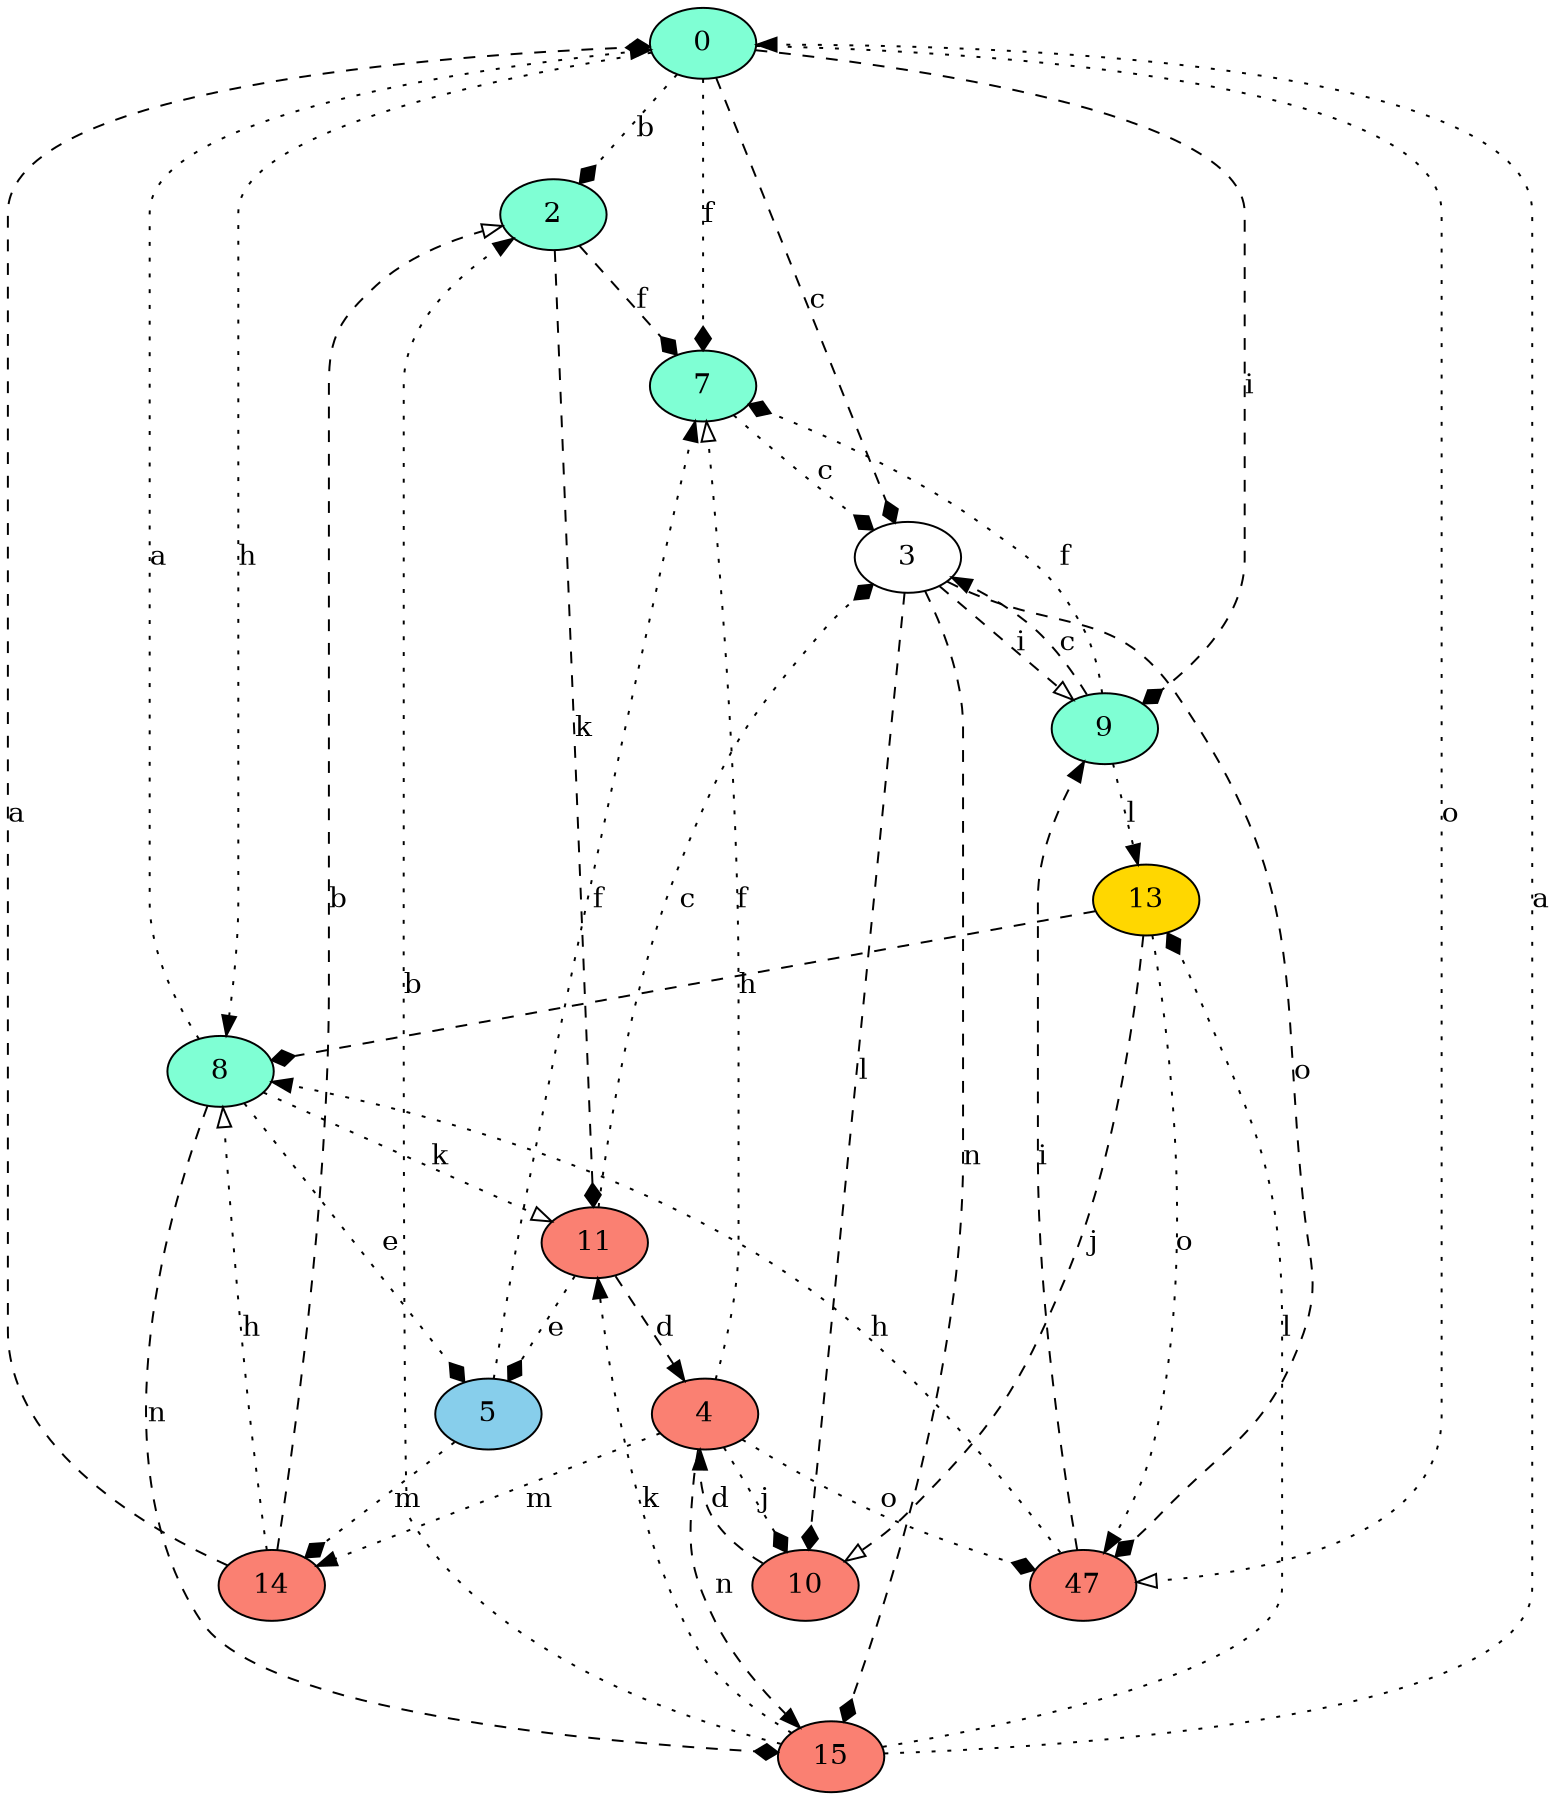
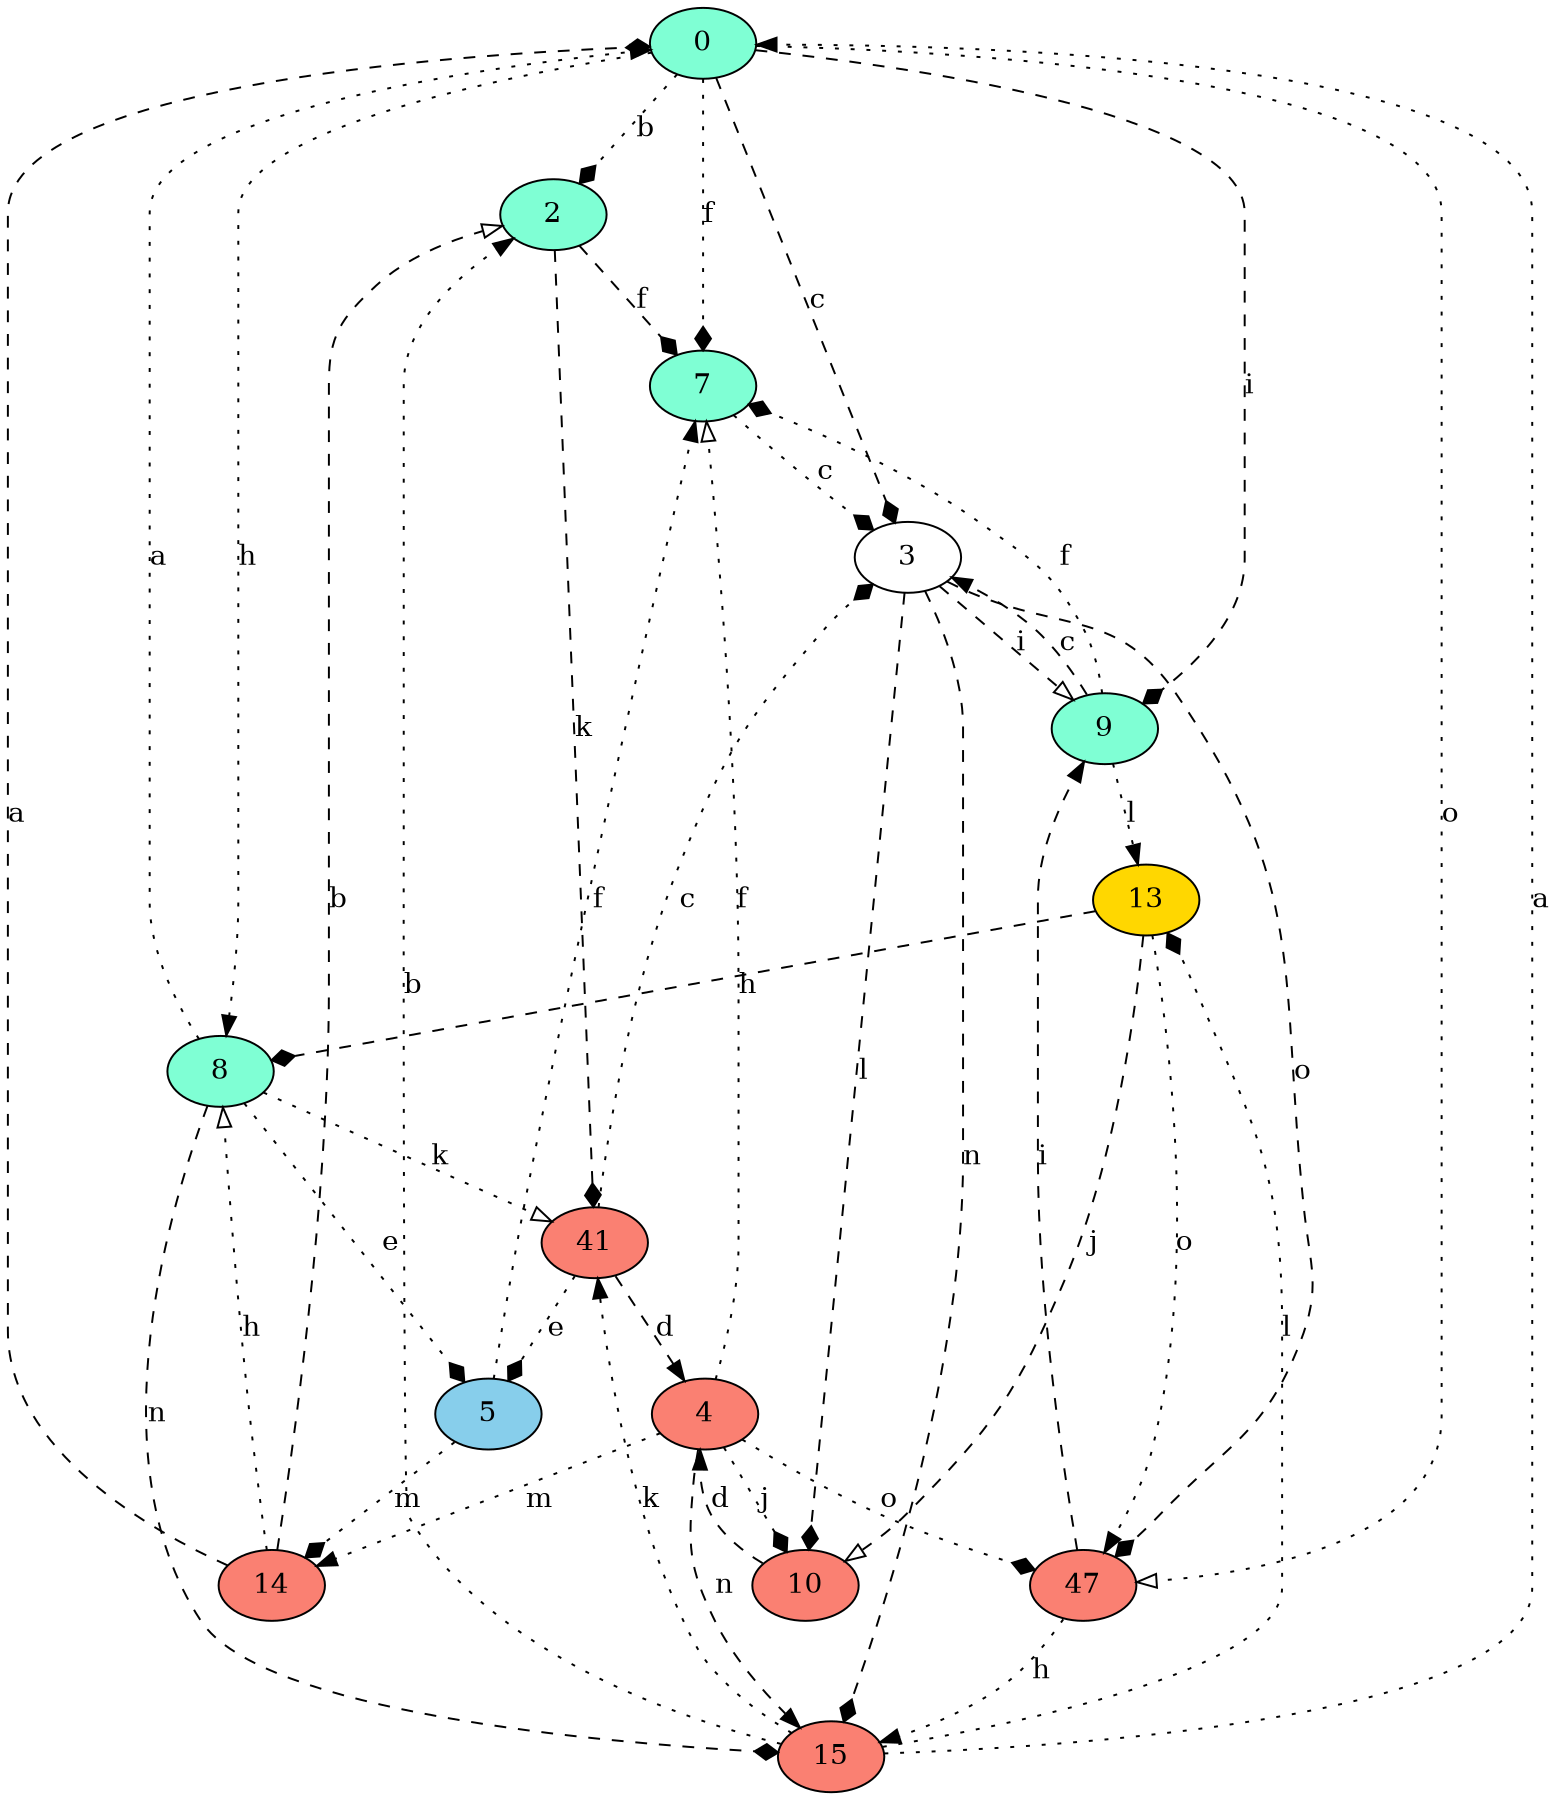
edge "47" -> "8": now "47" -> "15"
node "11": label "11" -> "41"
